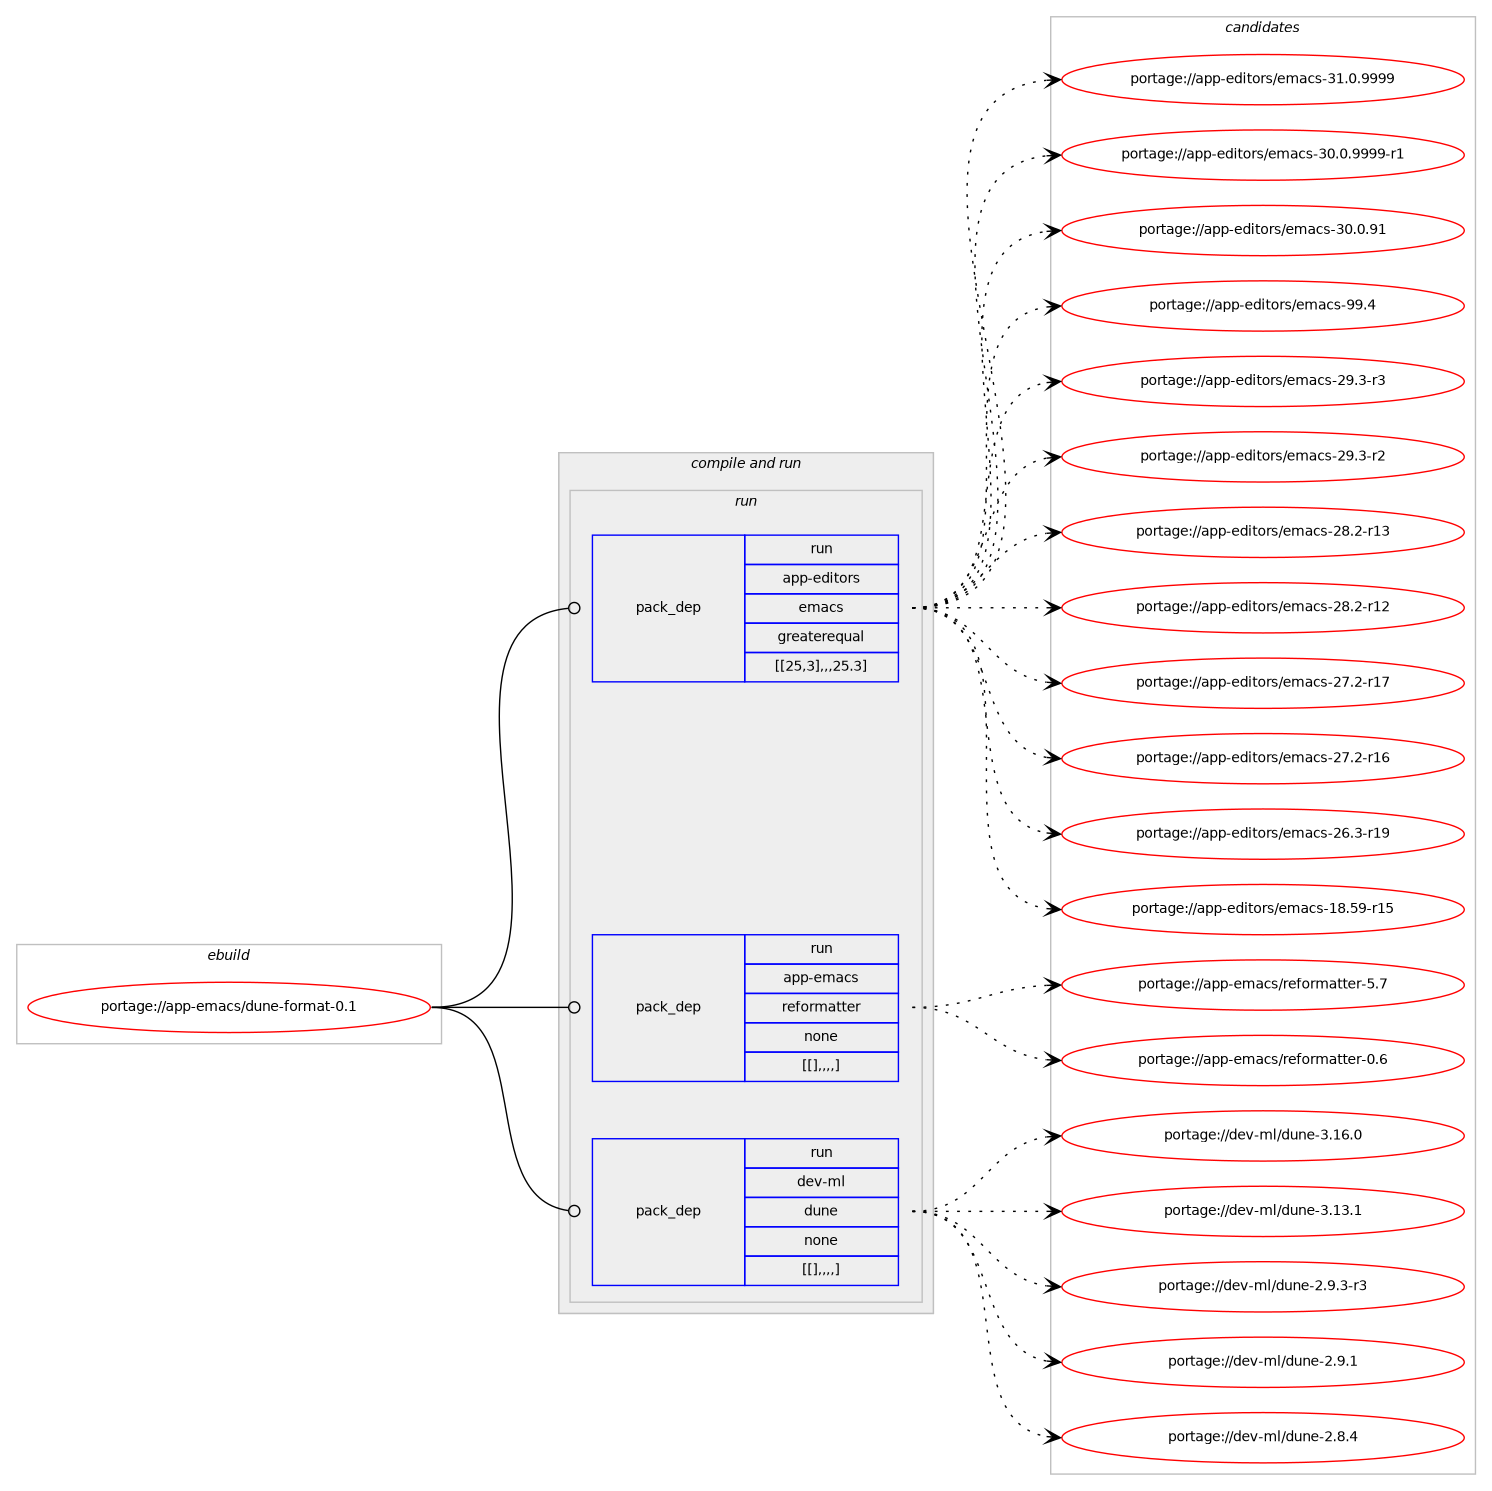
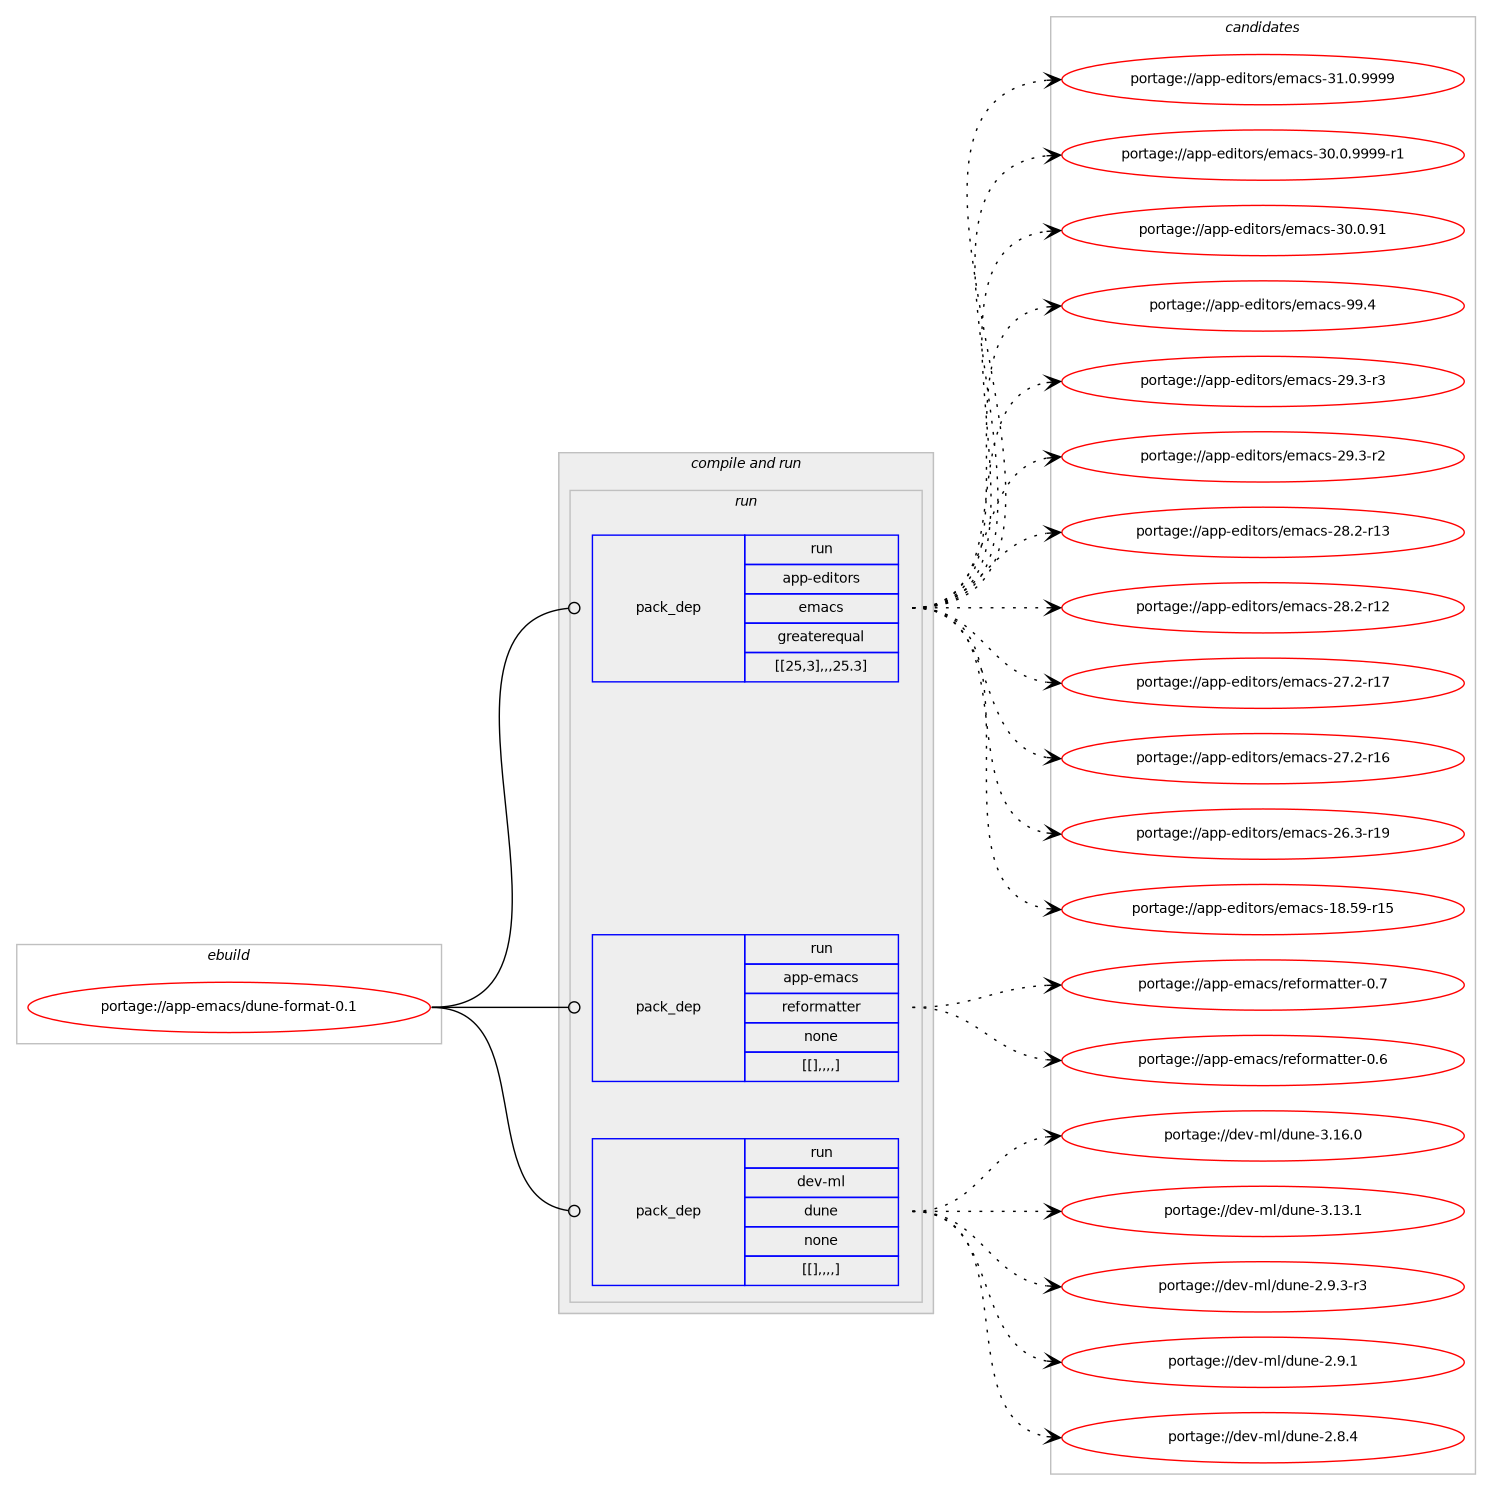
node "portage://app-emacs/reformatter-5.7": label "portage://app-emacs/reformatter-5.7" -> "portage://app-emacs/reformatter-0.7"
